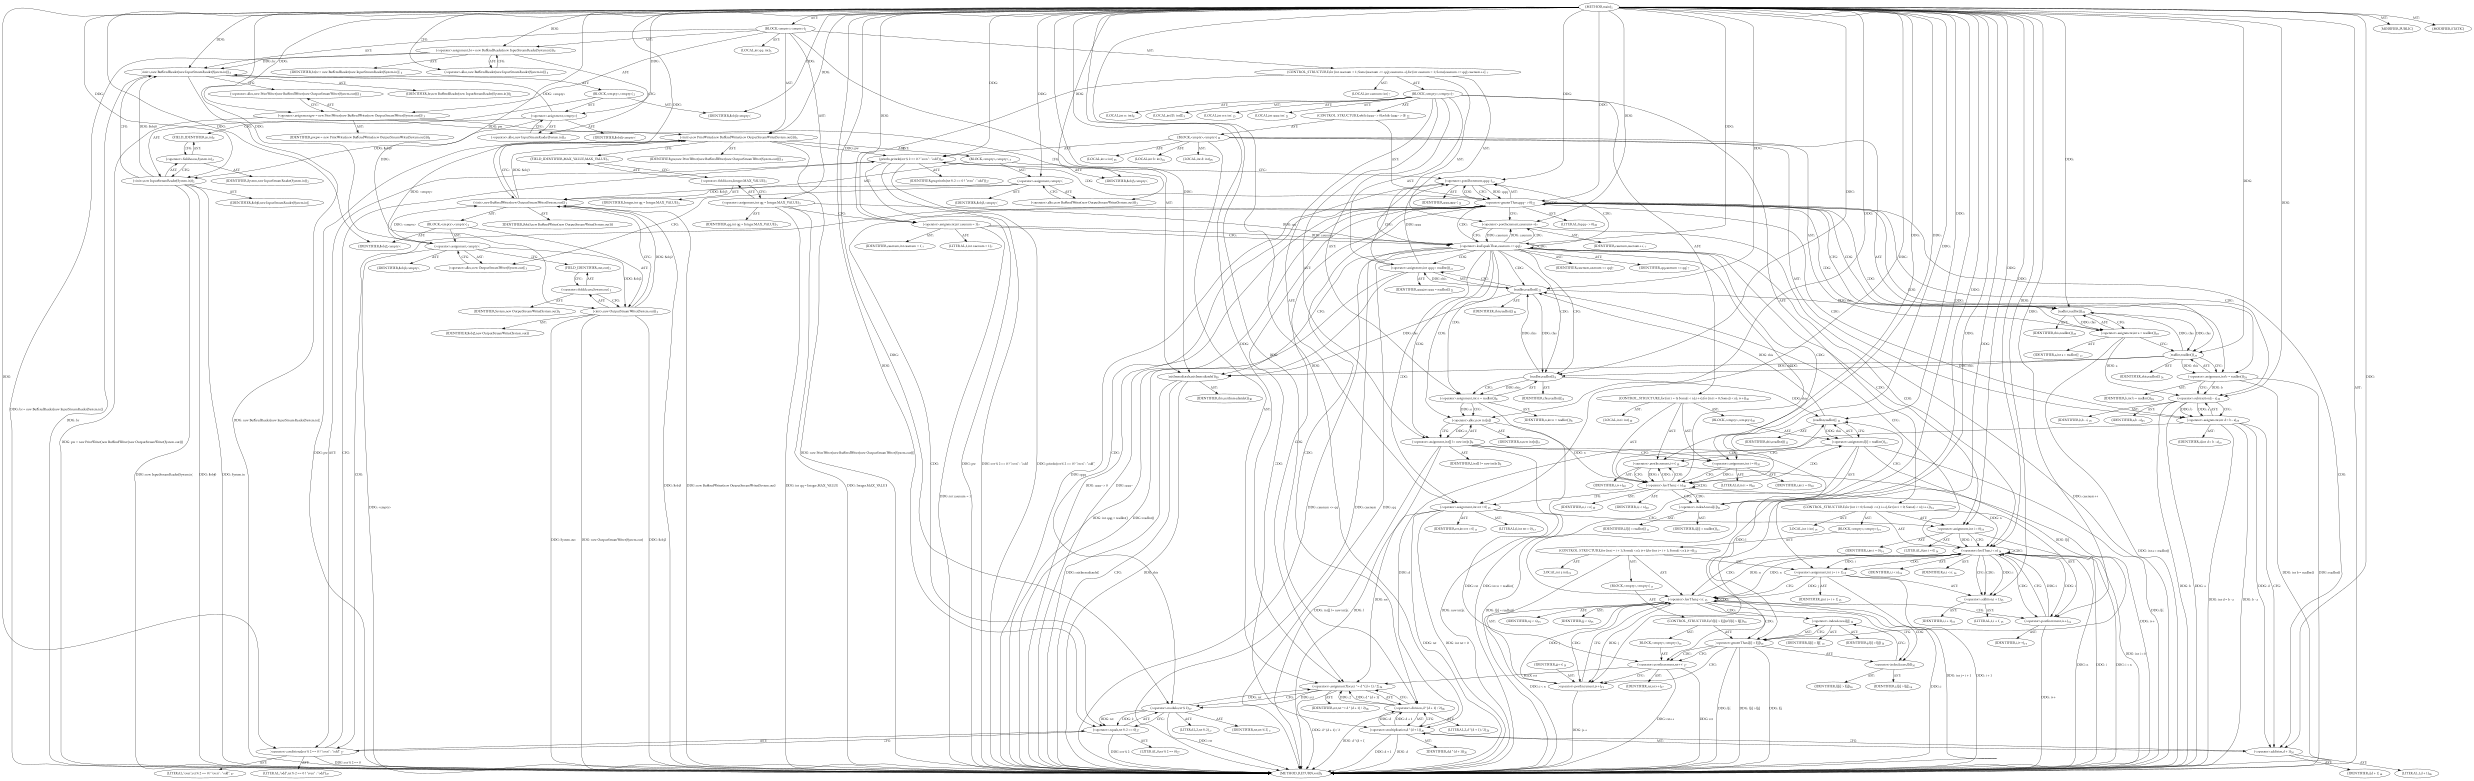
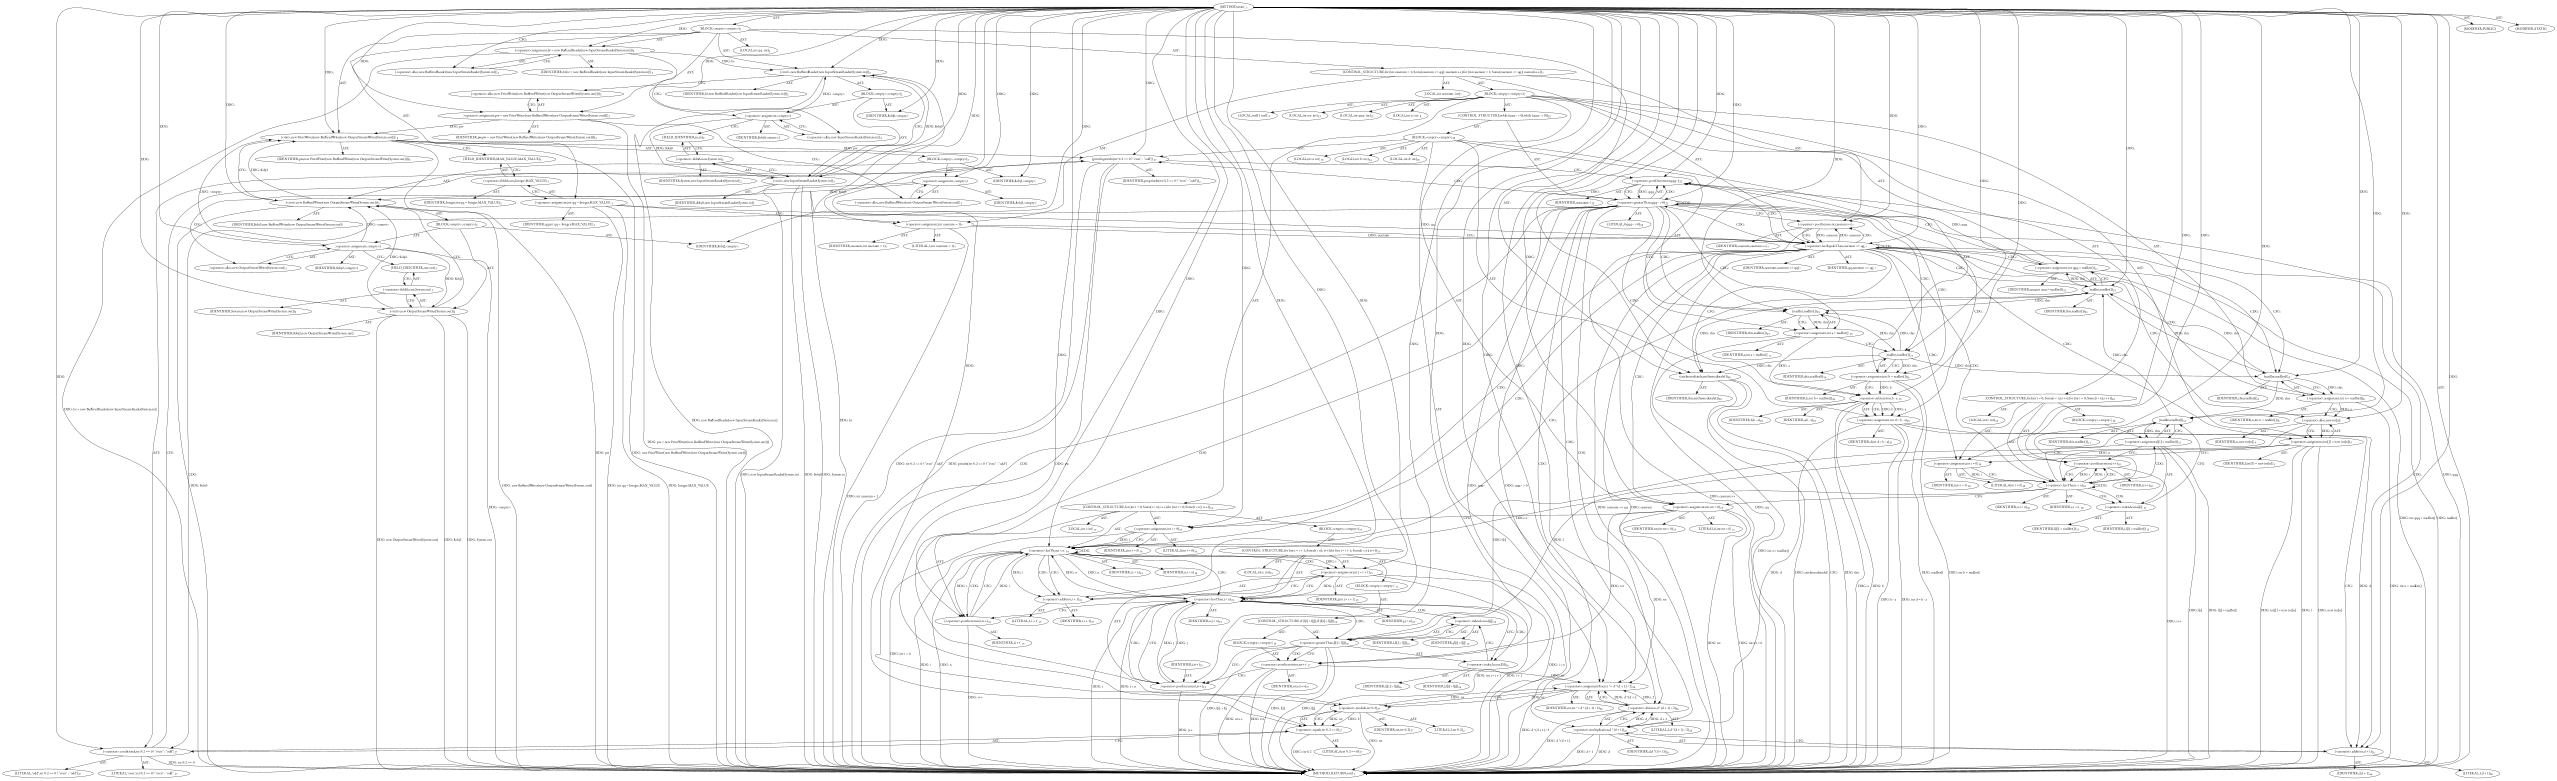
edge "(<operator>.addition,i + 1)" -> "(<operator>.assignment,int j = i + 1)": added, label "CFG:"
edge "(<operator>.postIncrement,ret++)" -> "(<operators>.assignmentXor,ret ^= d * (d + 1) / 2)": label "MAX: ret" -> "DDG: ret"
